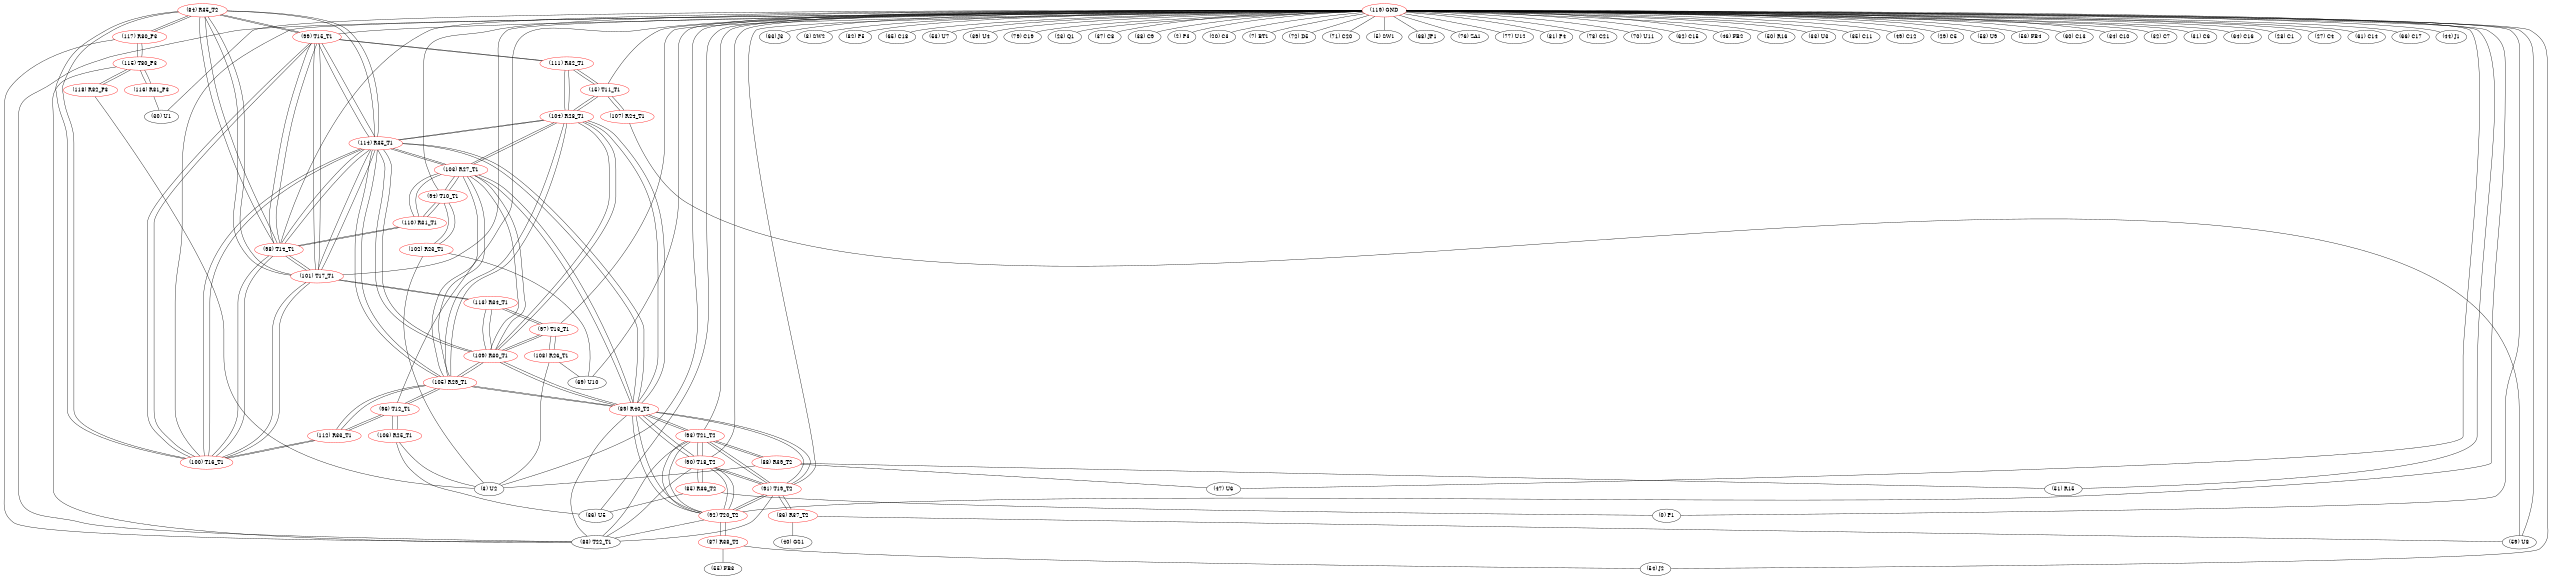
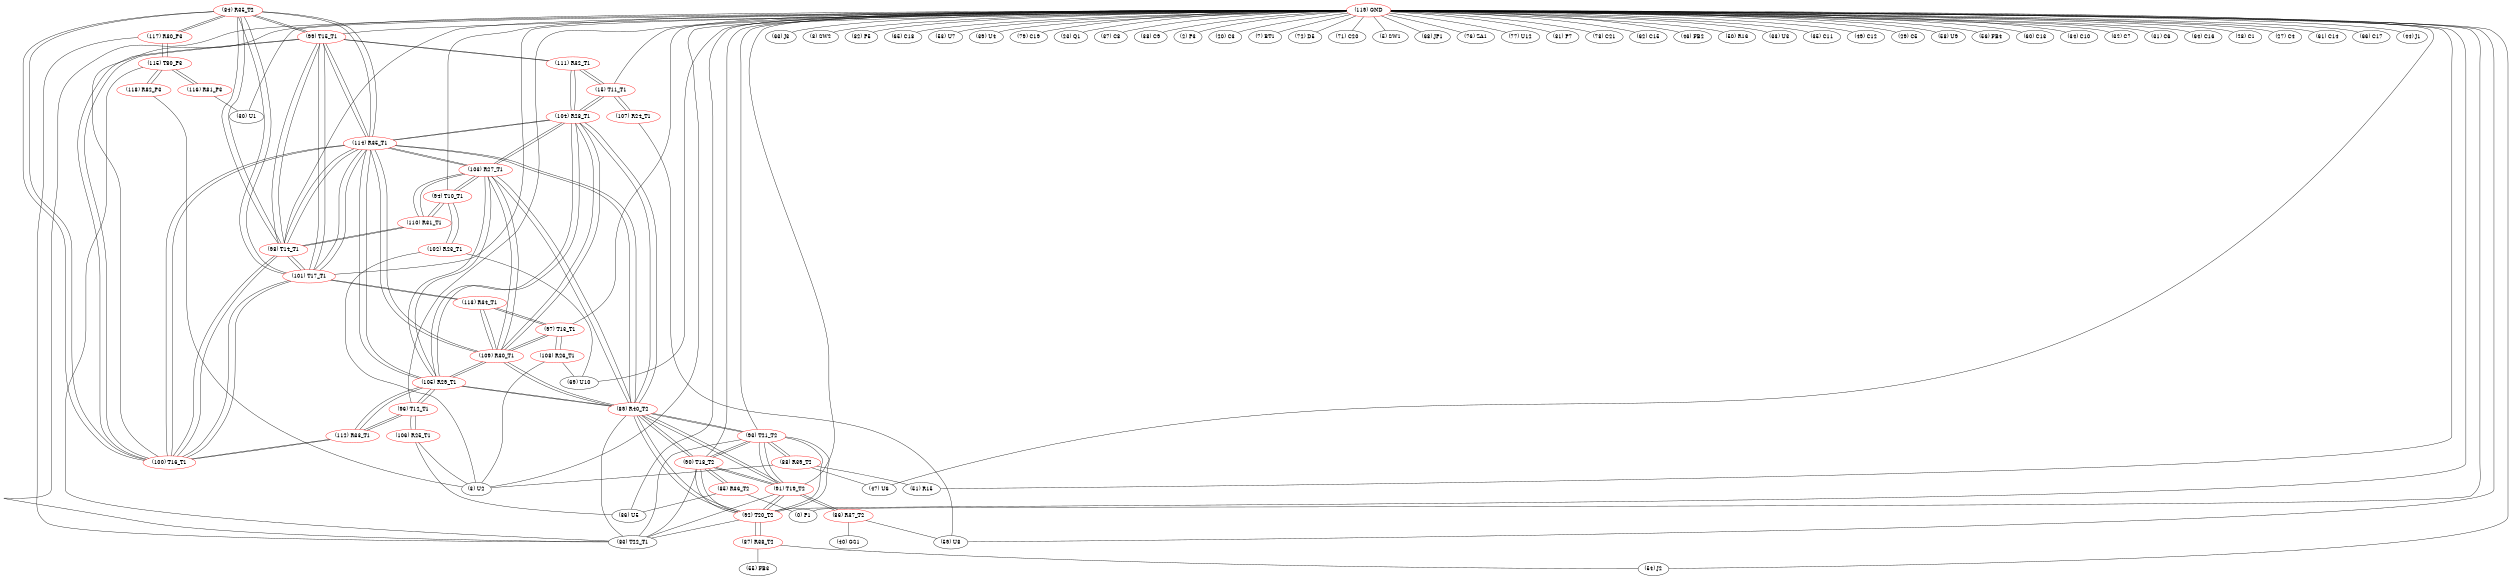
node "(81) P4": label "(81) P4" -> "(81) P7"
node "(70) U11": removed
